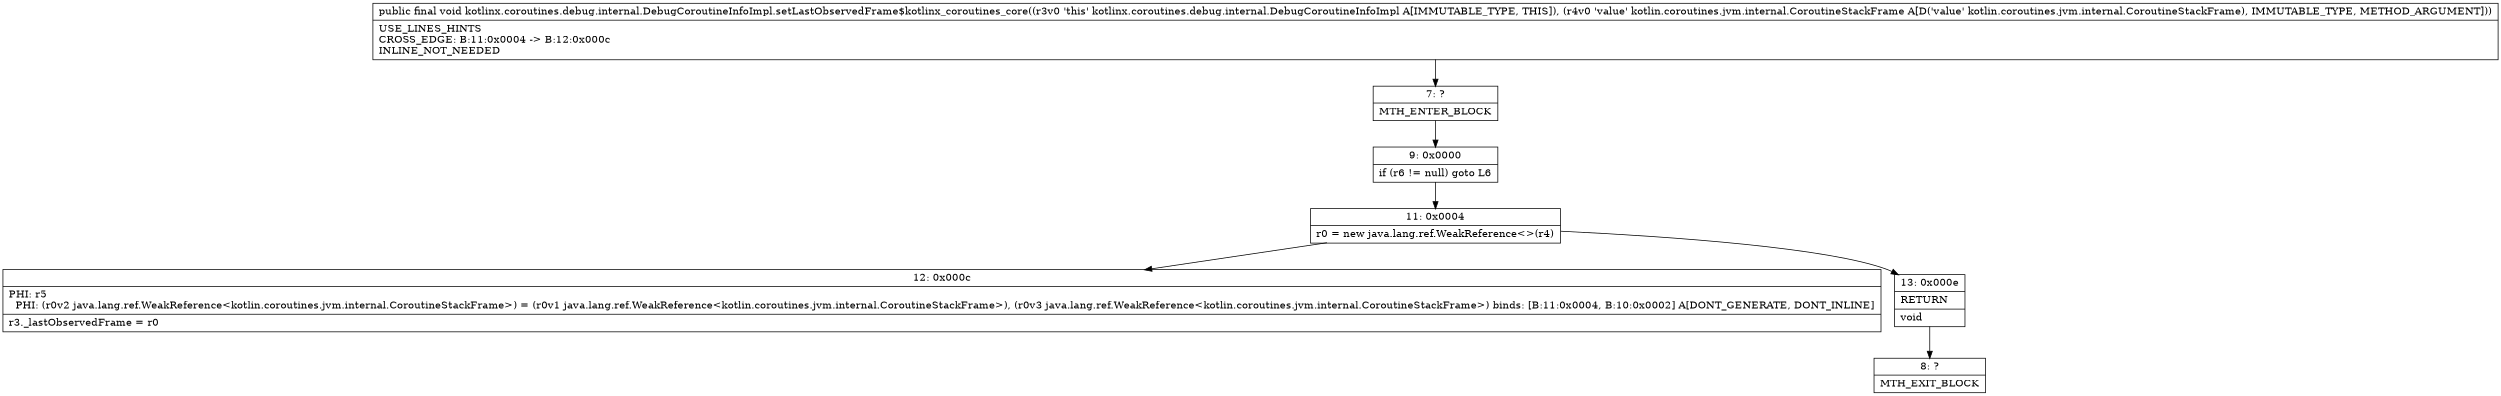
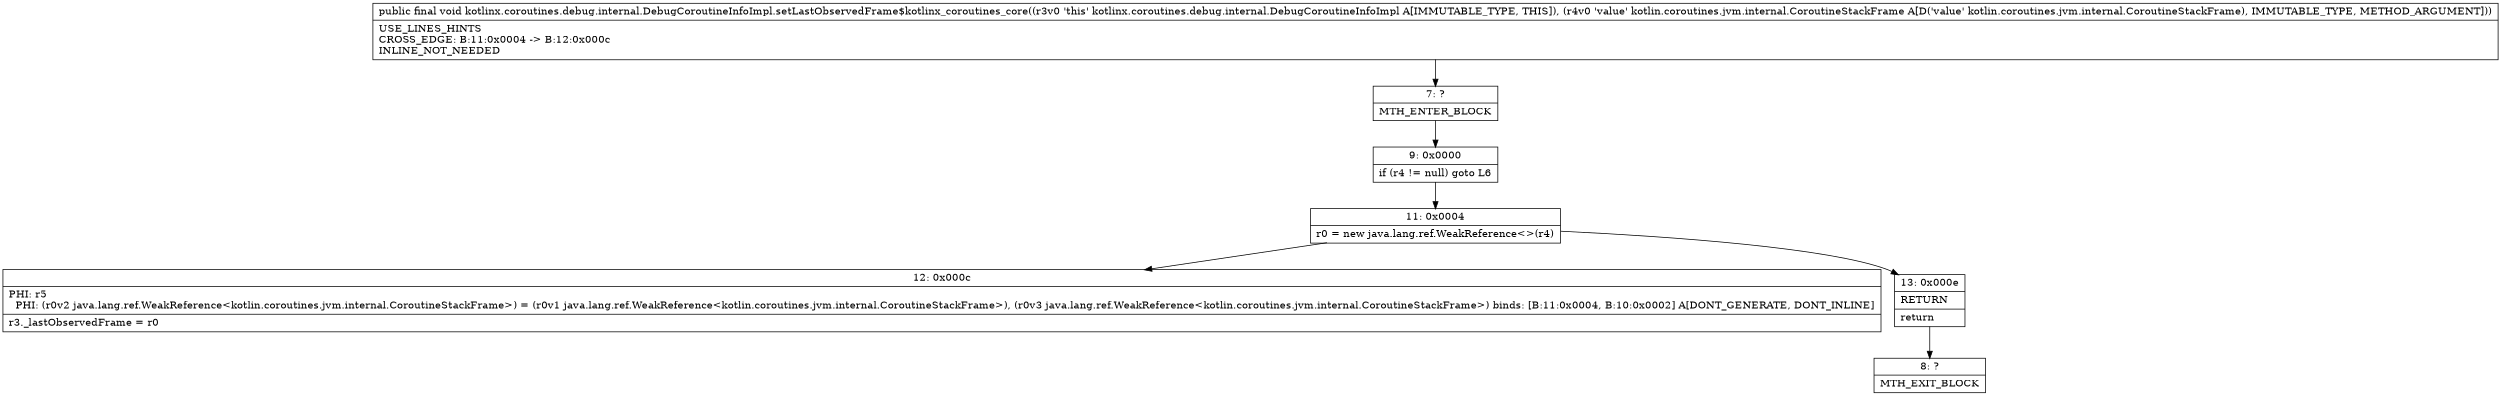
node "9: 0x0000": text "if (r6 != null) goto L6" -> "if (r4 != null) goto L6"
node "13: 0x000e": text "void" -> "return"
